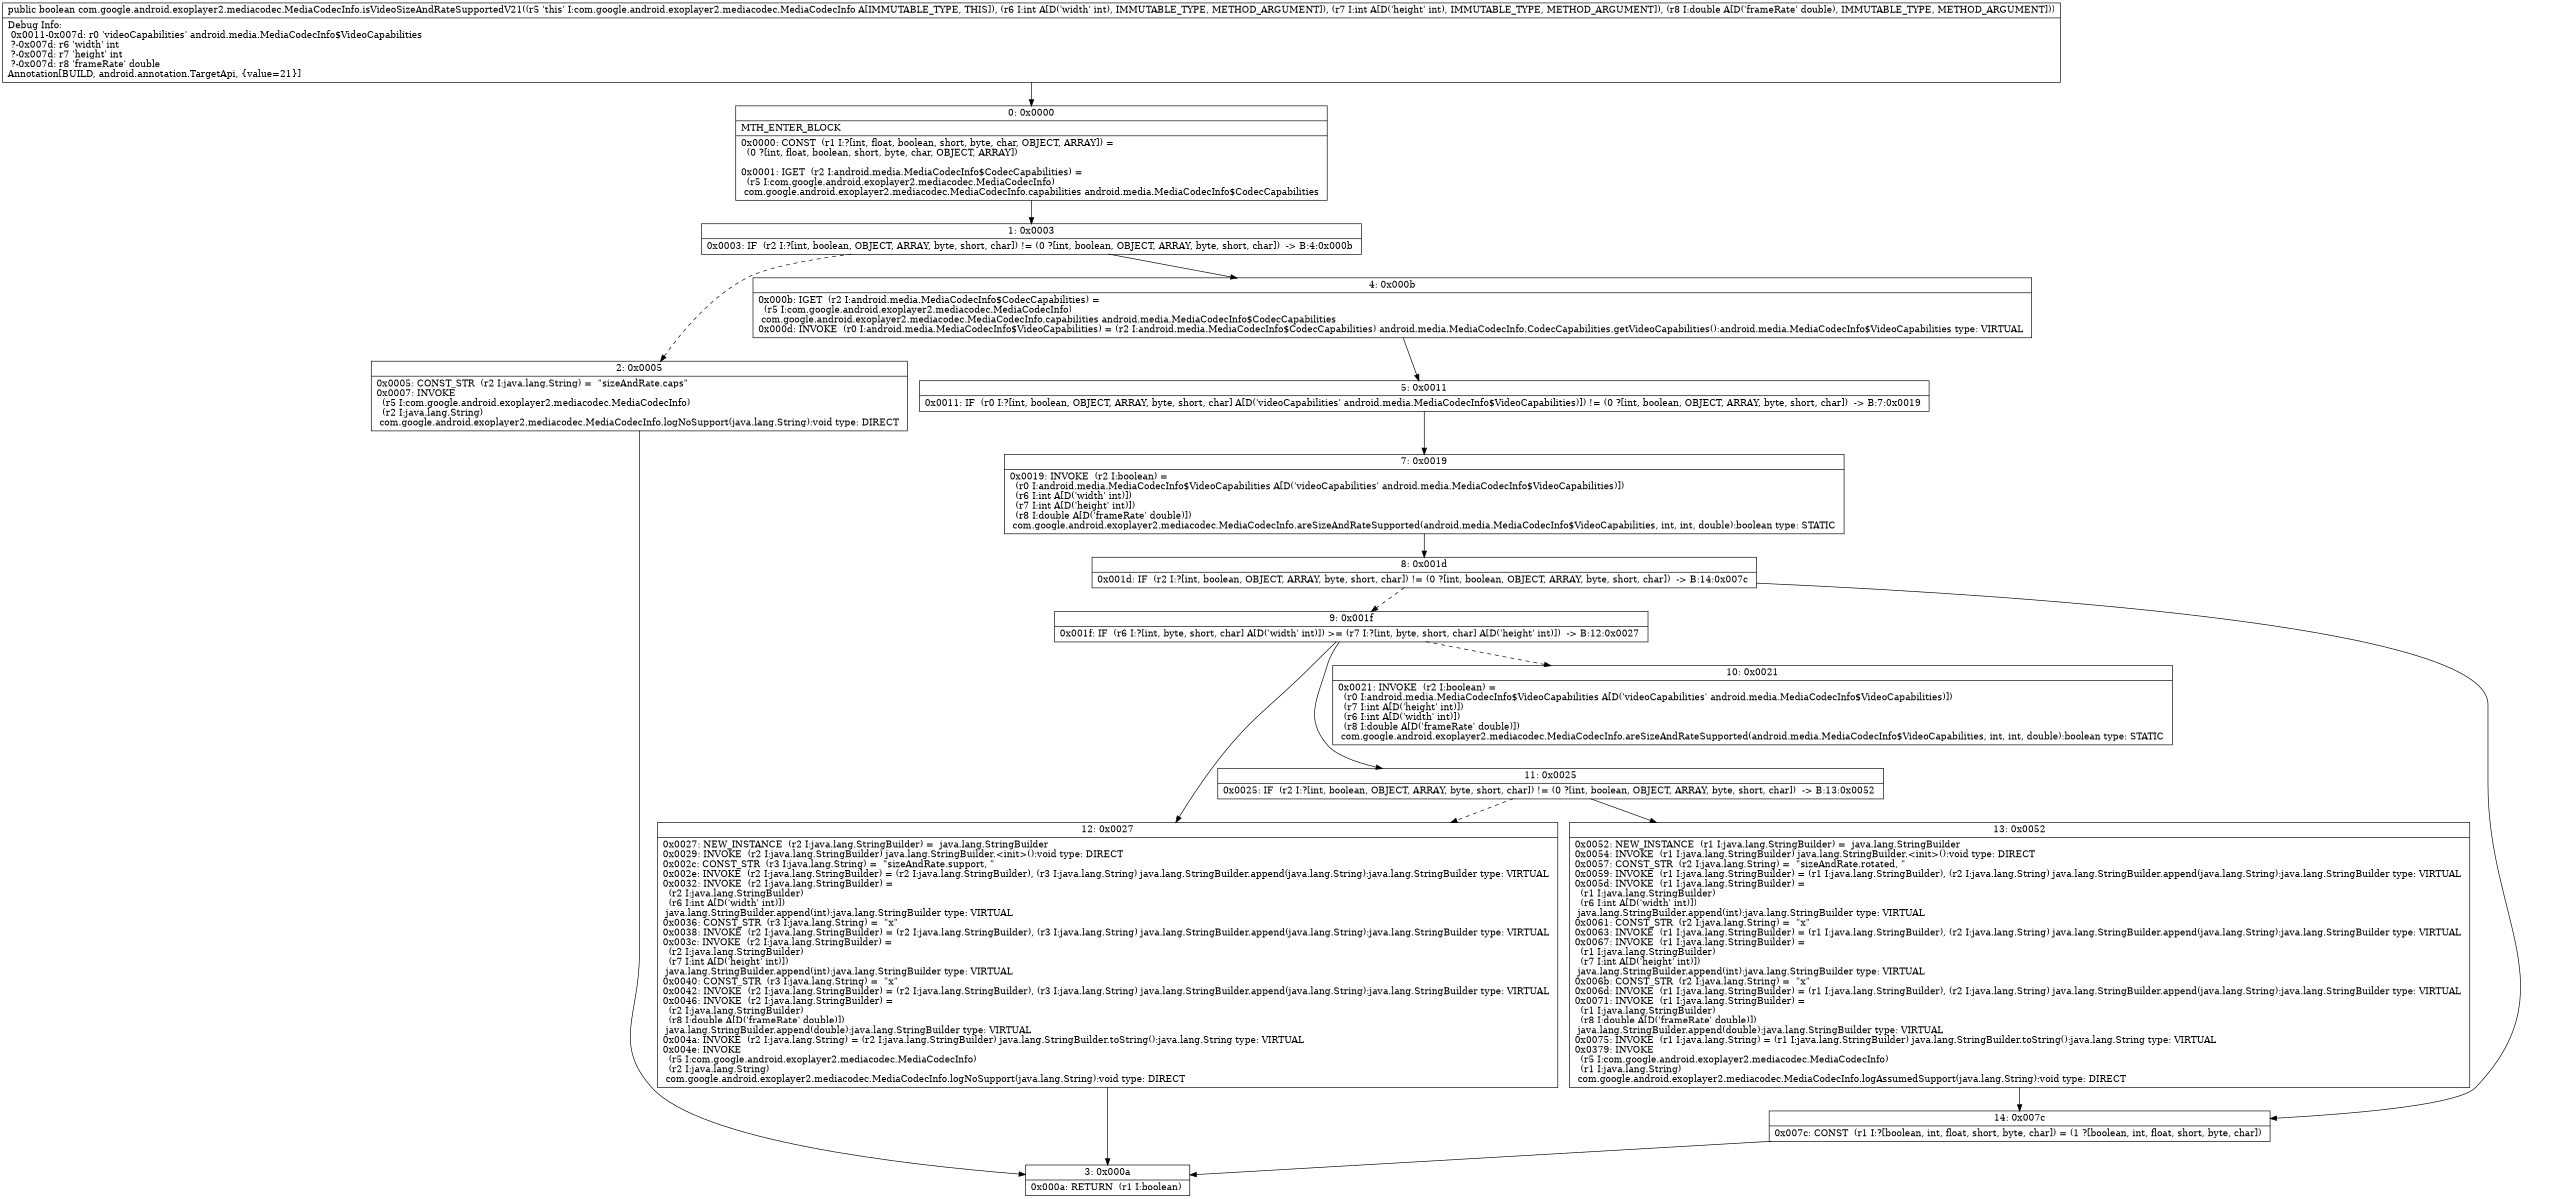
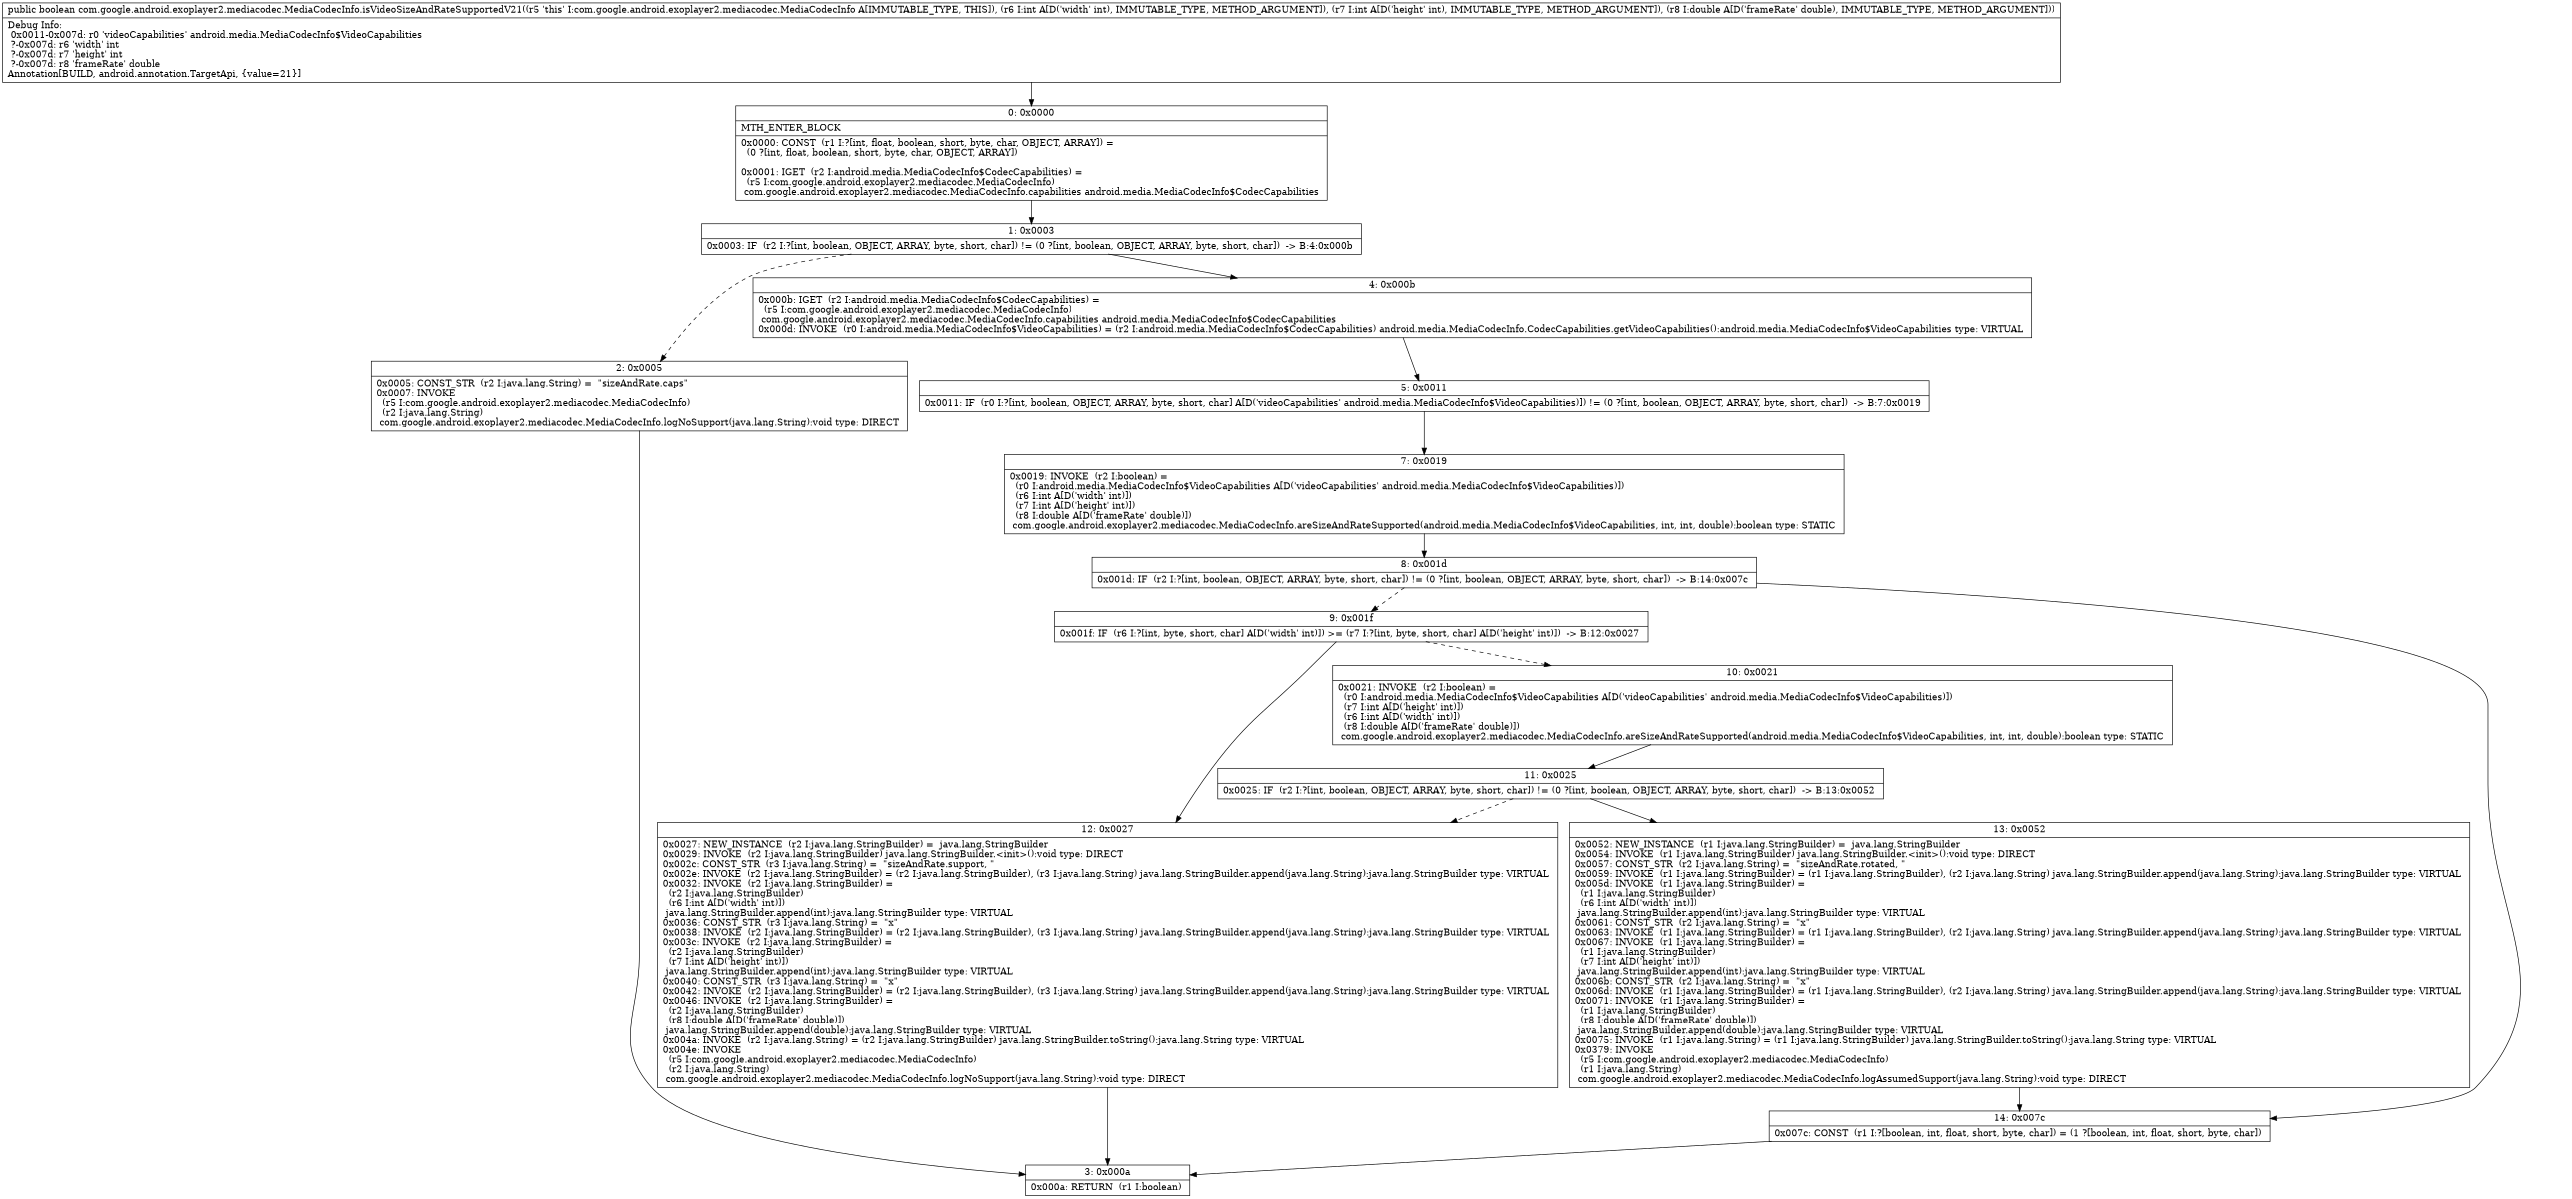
edge "9: 0x001f" -> "11: 0x0025": now "10: 0x0021" -> "11: 0x0025"
